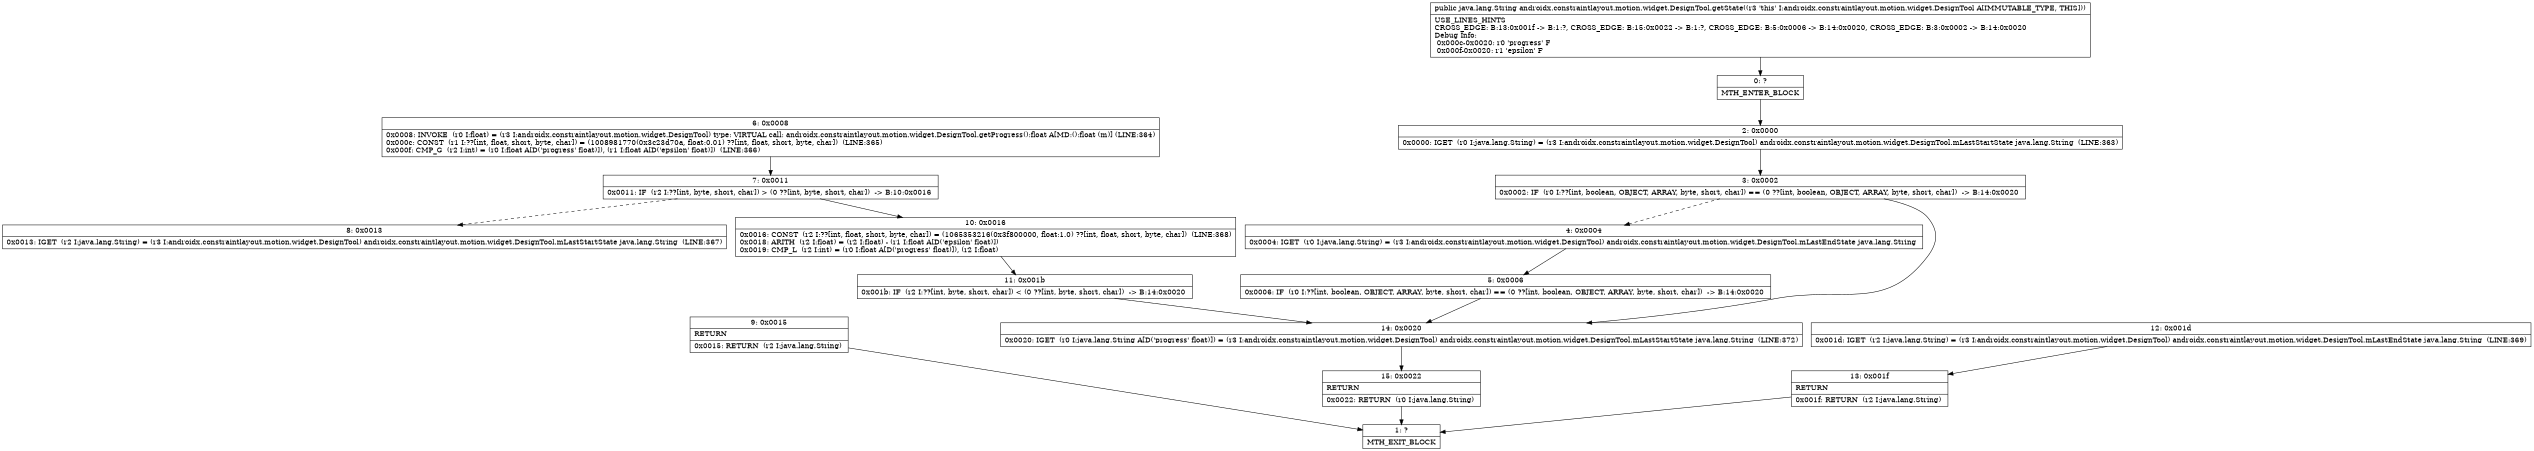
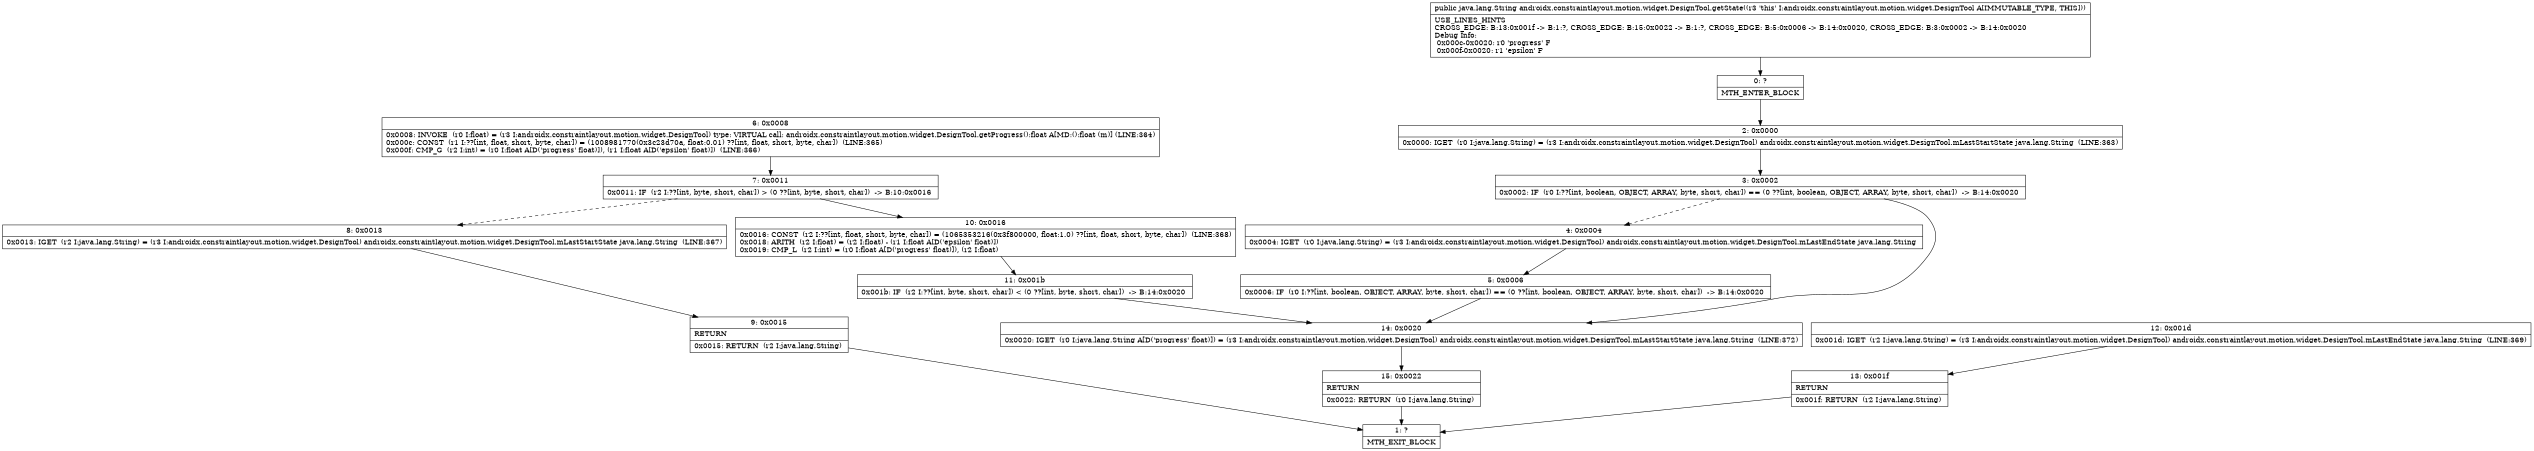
edge "8: 0x0013" -> "9: 0x0015": added
